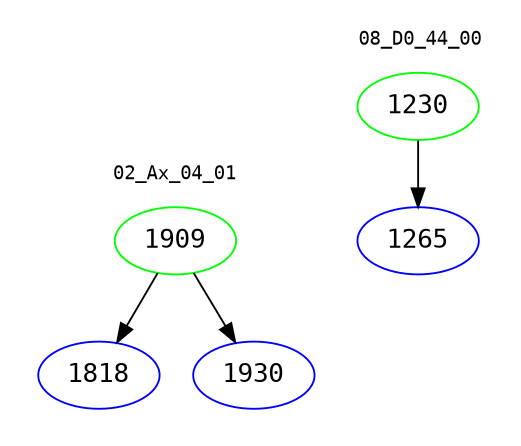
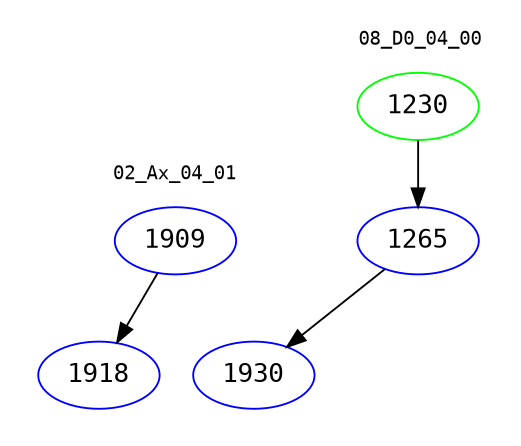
cluster "08_D0_44_00": label "08_D0_44_00" -> "08_D0_04_00"
node "1909": color green -> blue
edge "1909" -> "1930": now "1265" -> "1930"
node "1818": label "1818" -> "1918"
